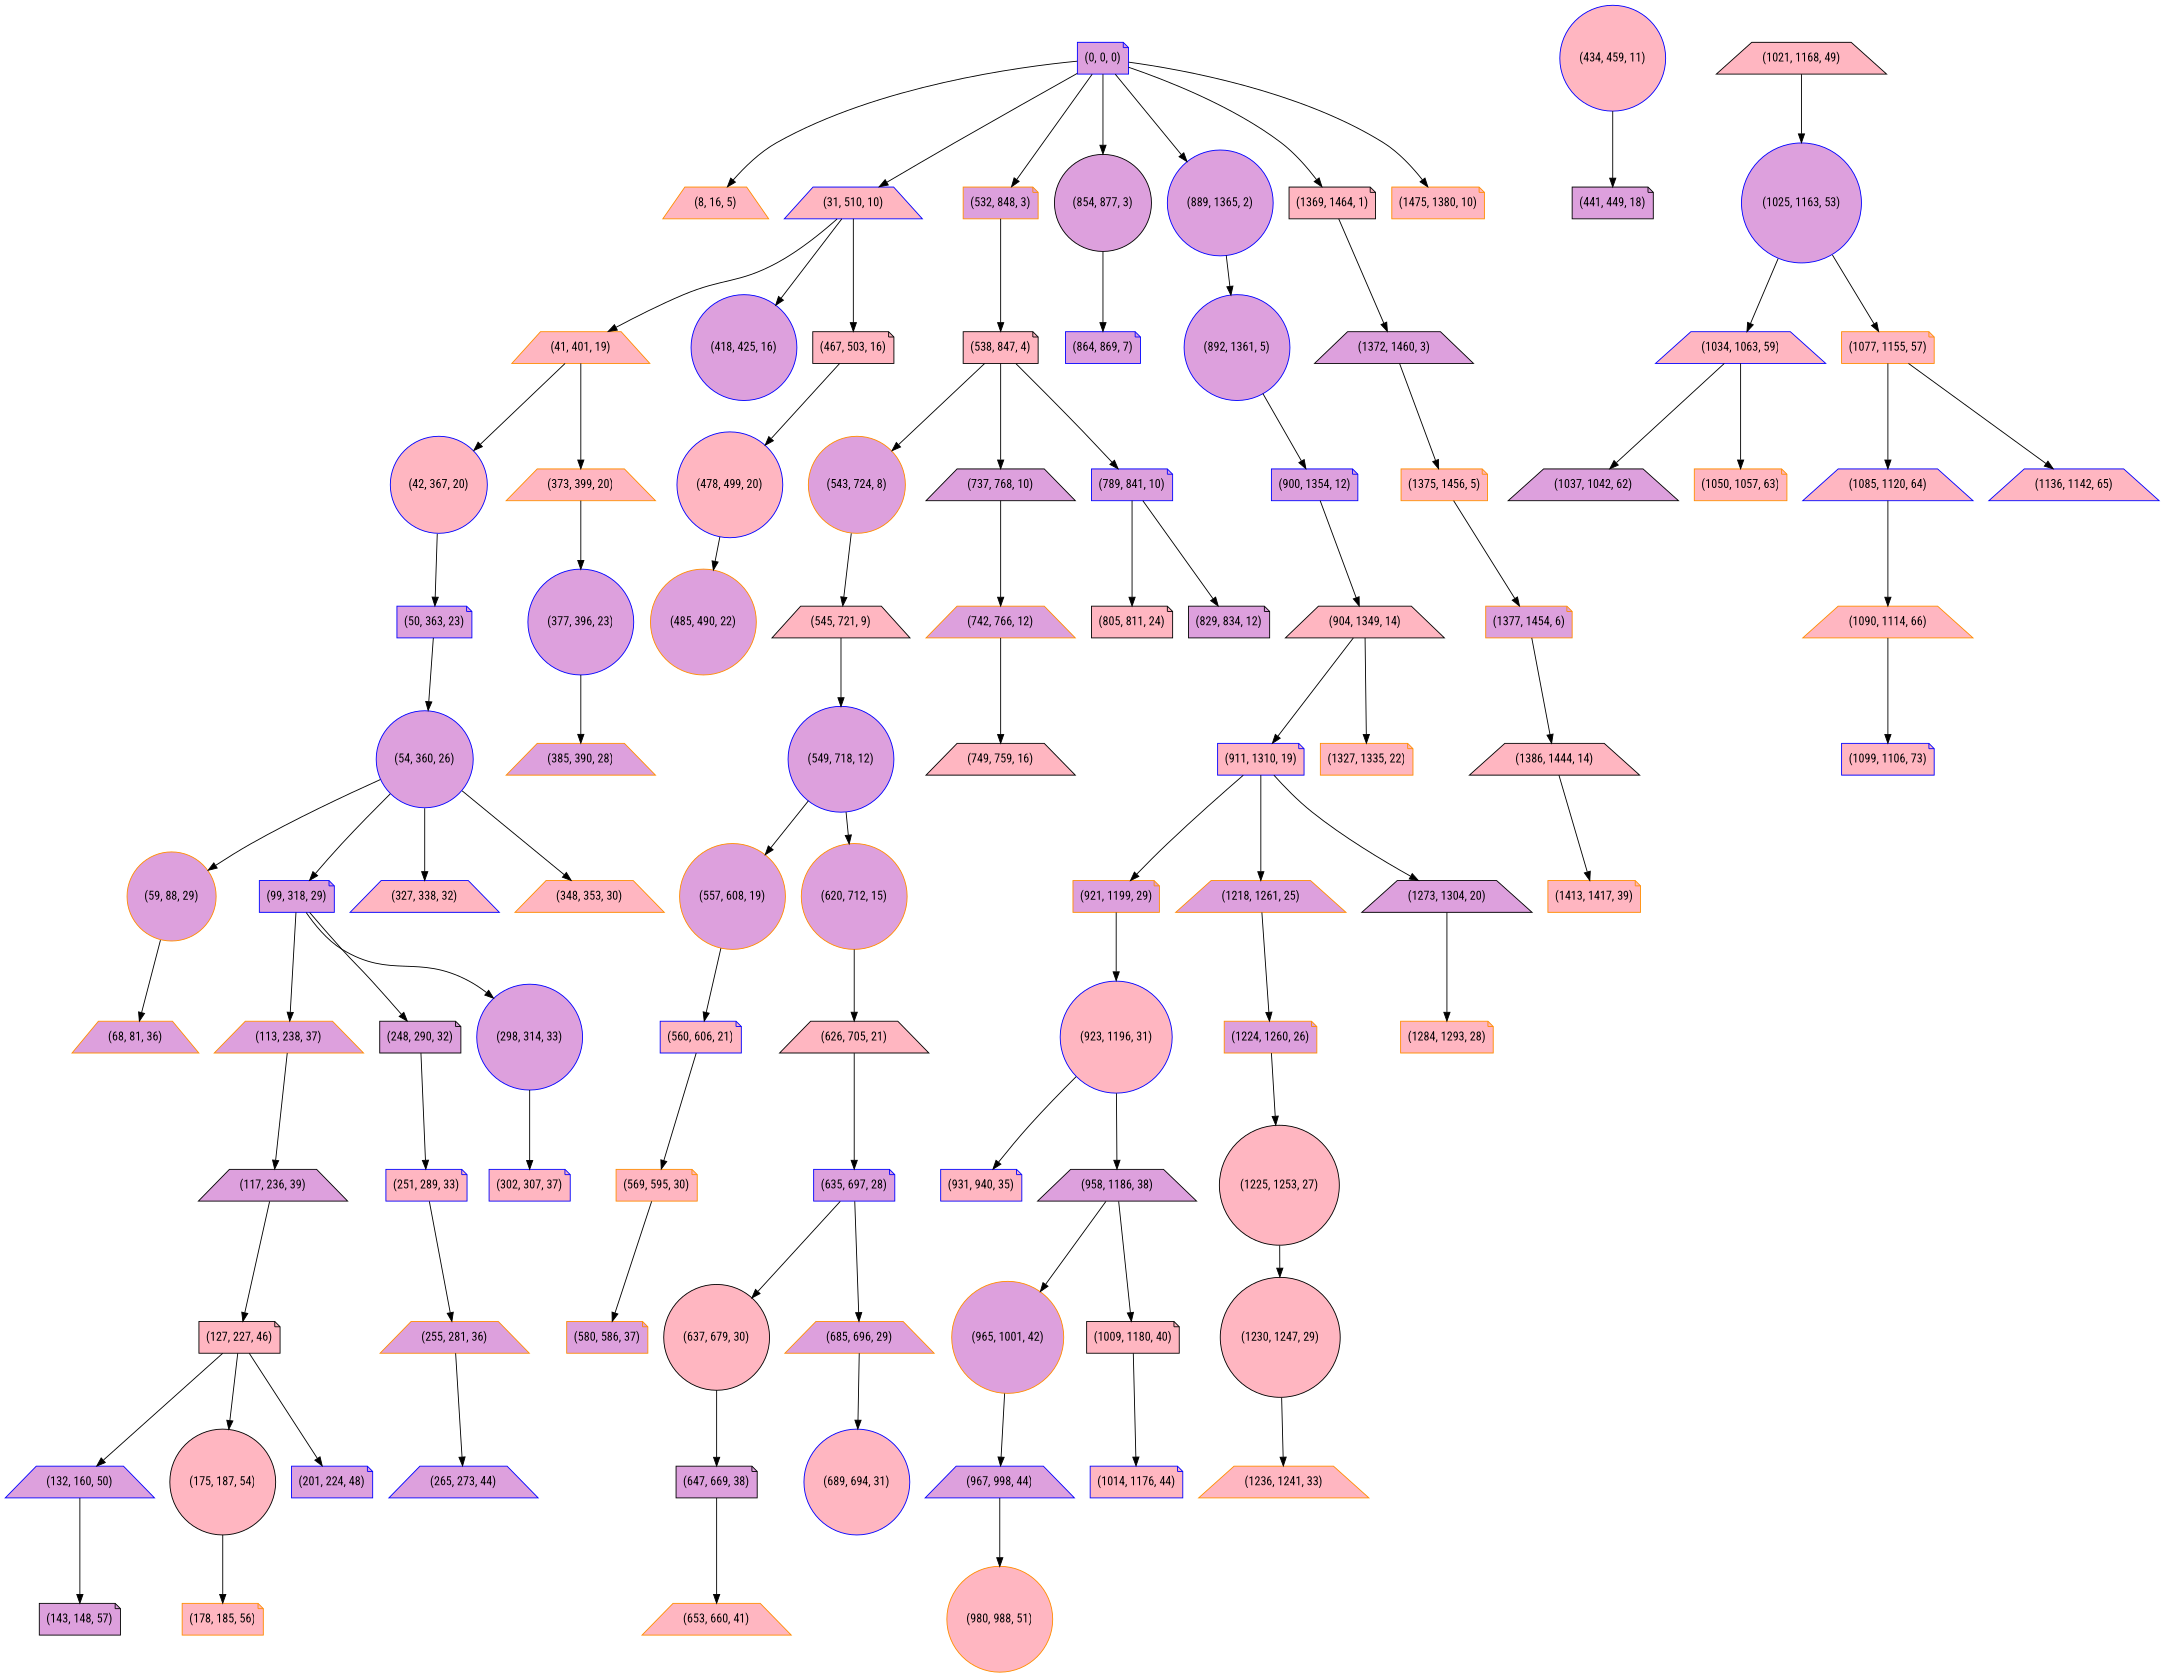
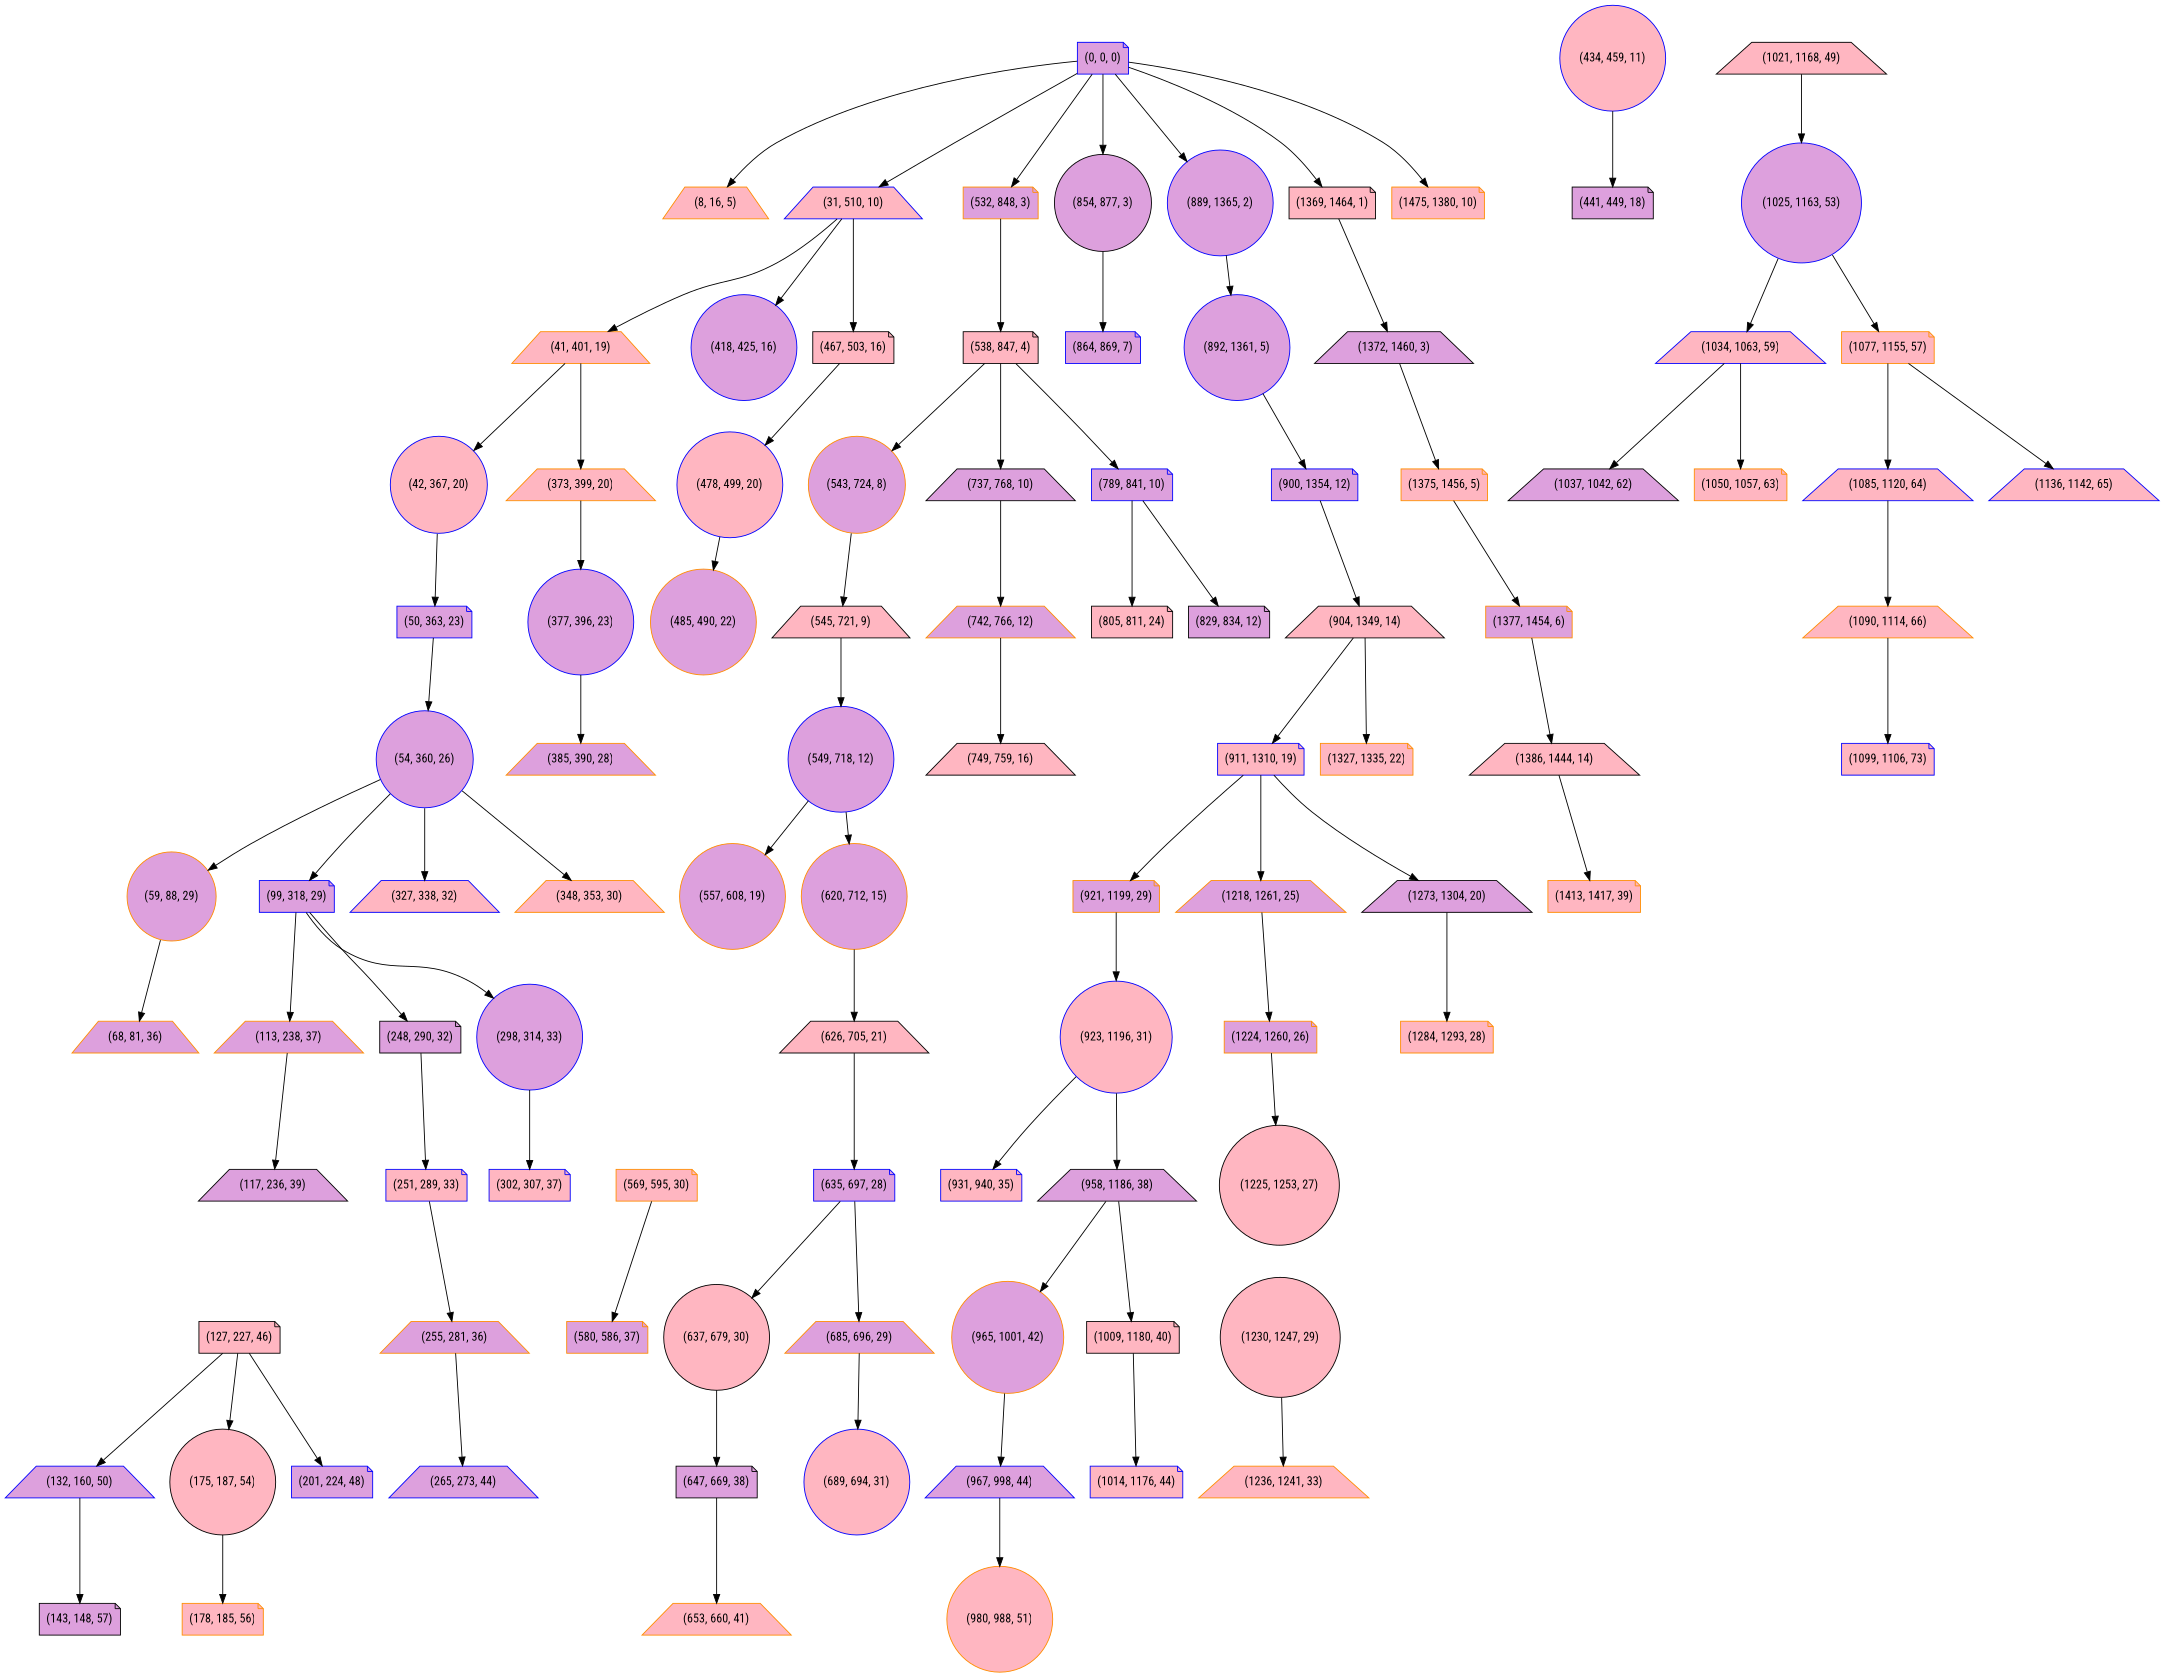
node "(560, 606, 21)": removed
edge "(117, 236, 39)" -> "(127, 227, 46)": removed
edge "(1225, 1253, 27)" -> "(1230, 1247, 29)": removed
